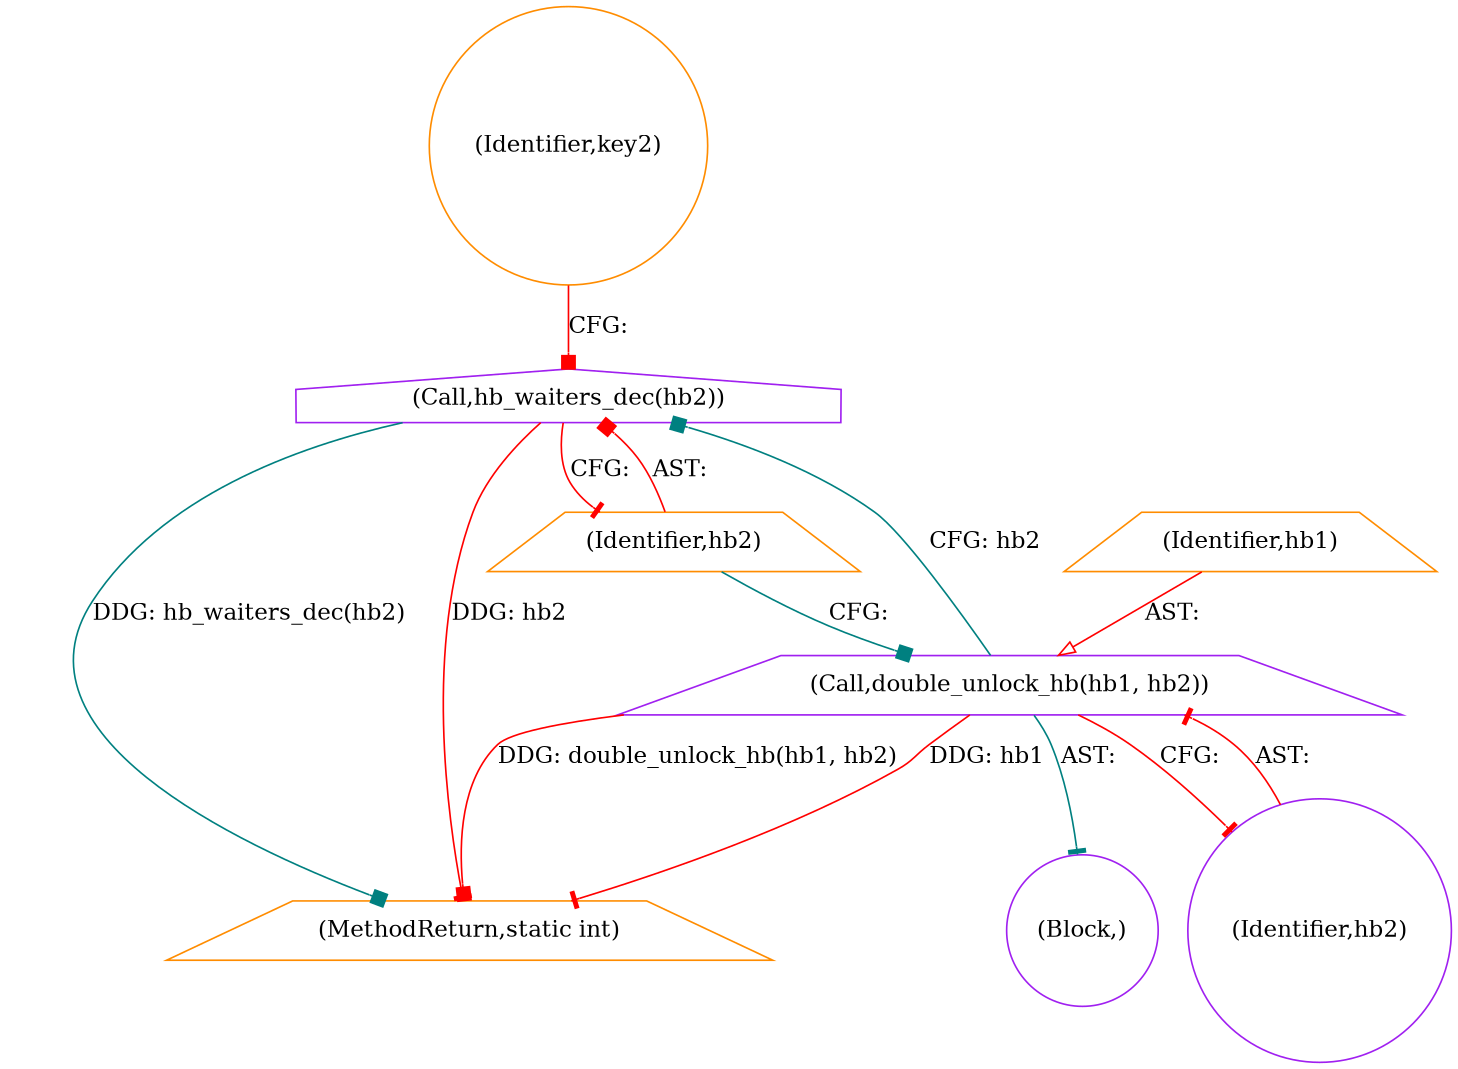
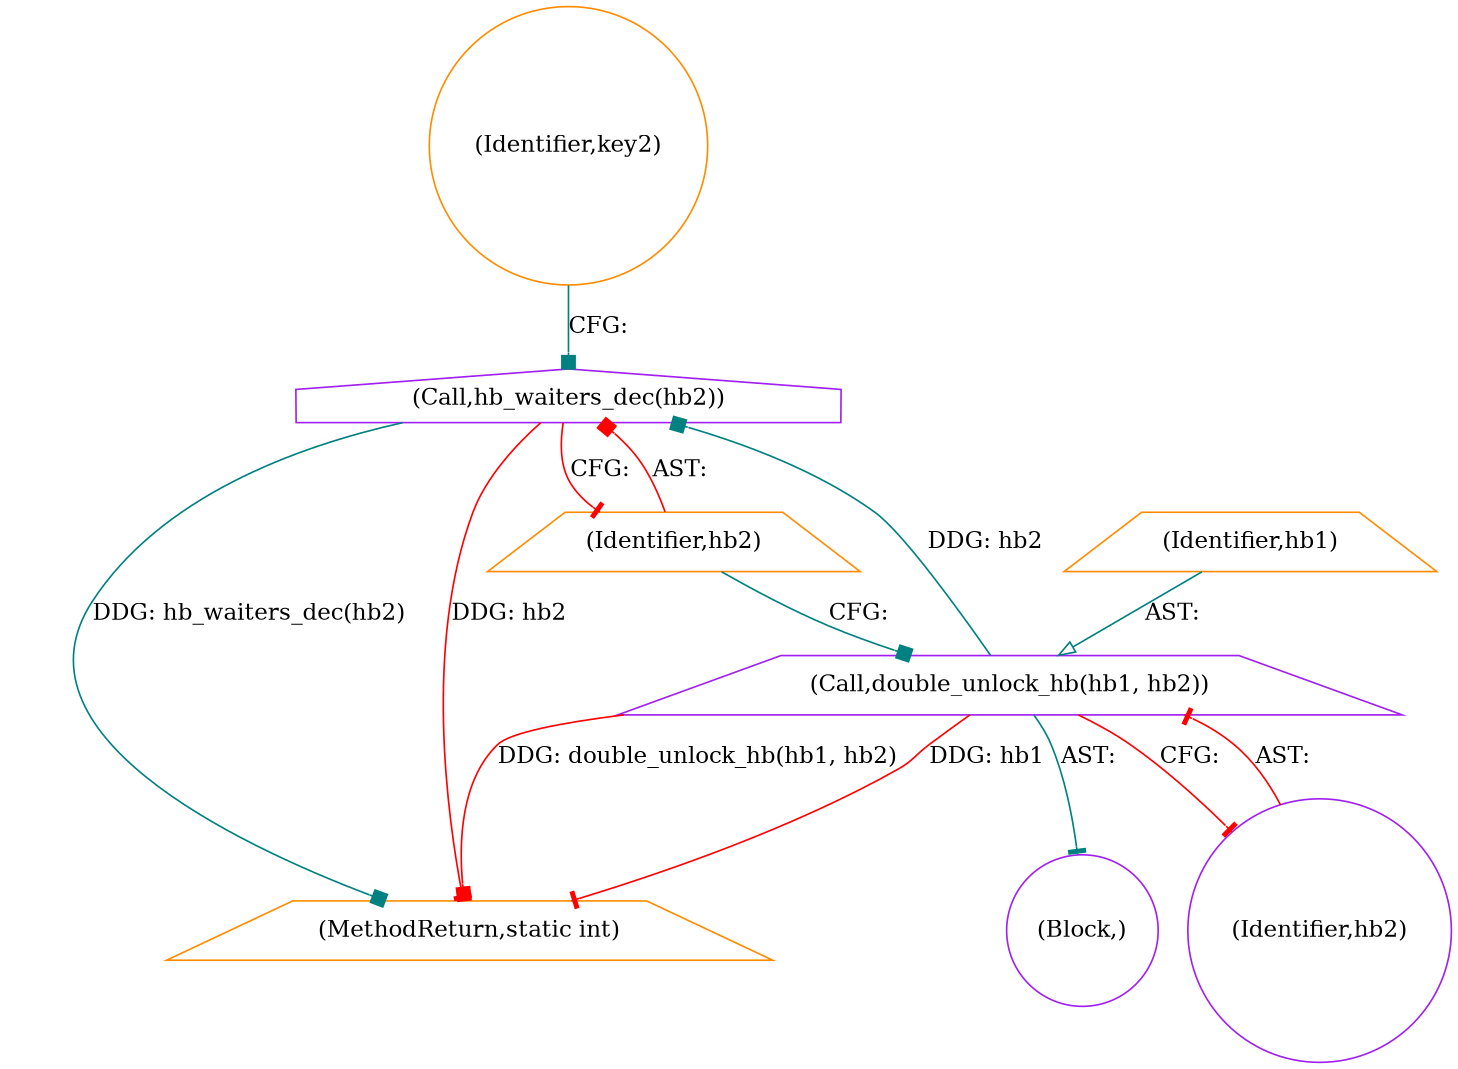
edge "(Identifier,key2)" -> "(Call,hb_waiters_dec(hb2))": color red -> teal
edge "(Call,double_unlock_hb(hb1, hb2))" -> "(Call,hb_waiters_dec(hb2))": label "CFG: hb2" -> "DDG: hb2"
edge "(Identifier,hb1)" -> "(Call,double_unlock_hb(hb1, hb2))": color red -> teal
